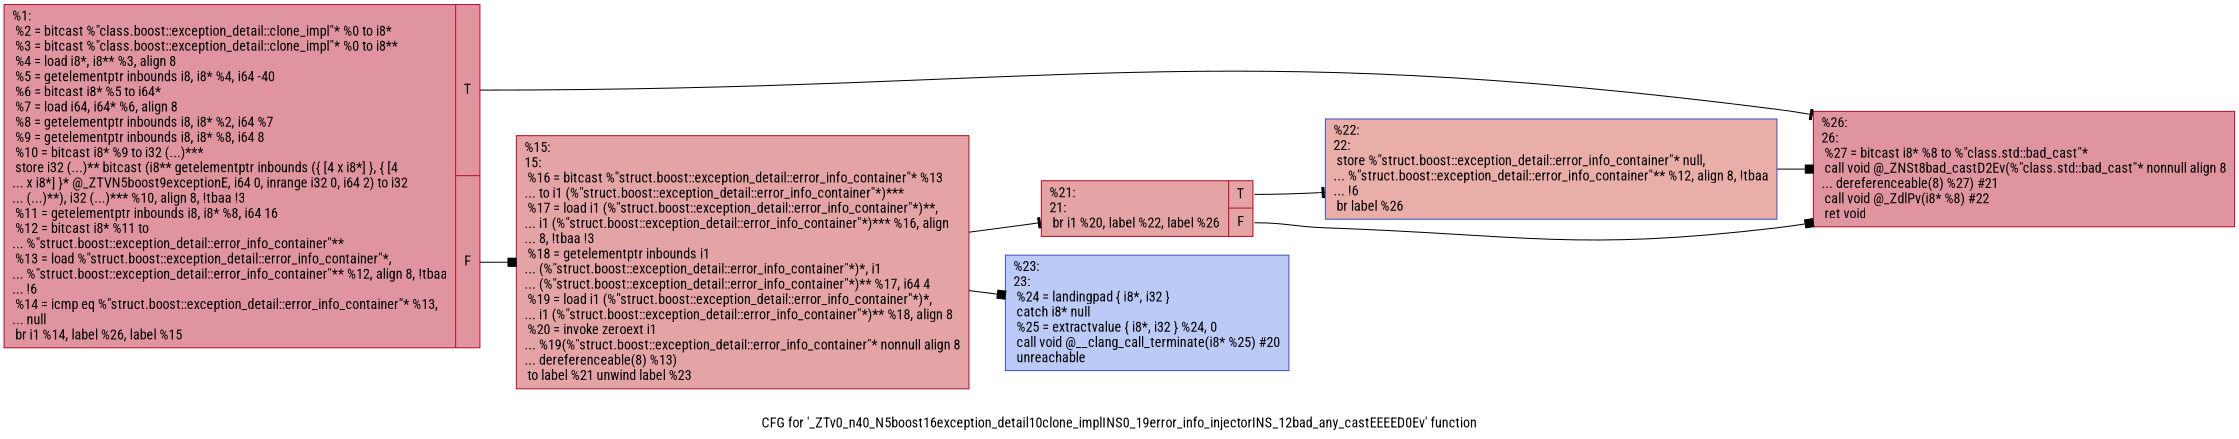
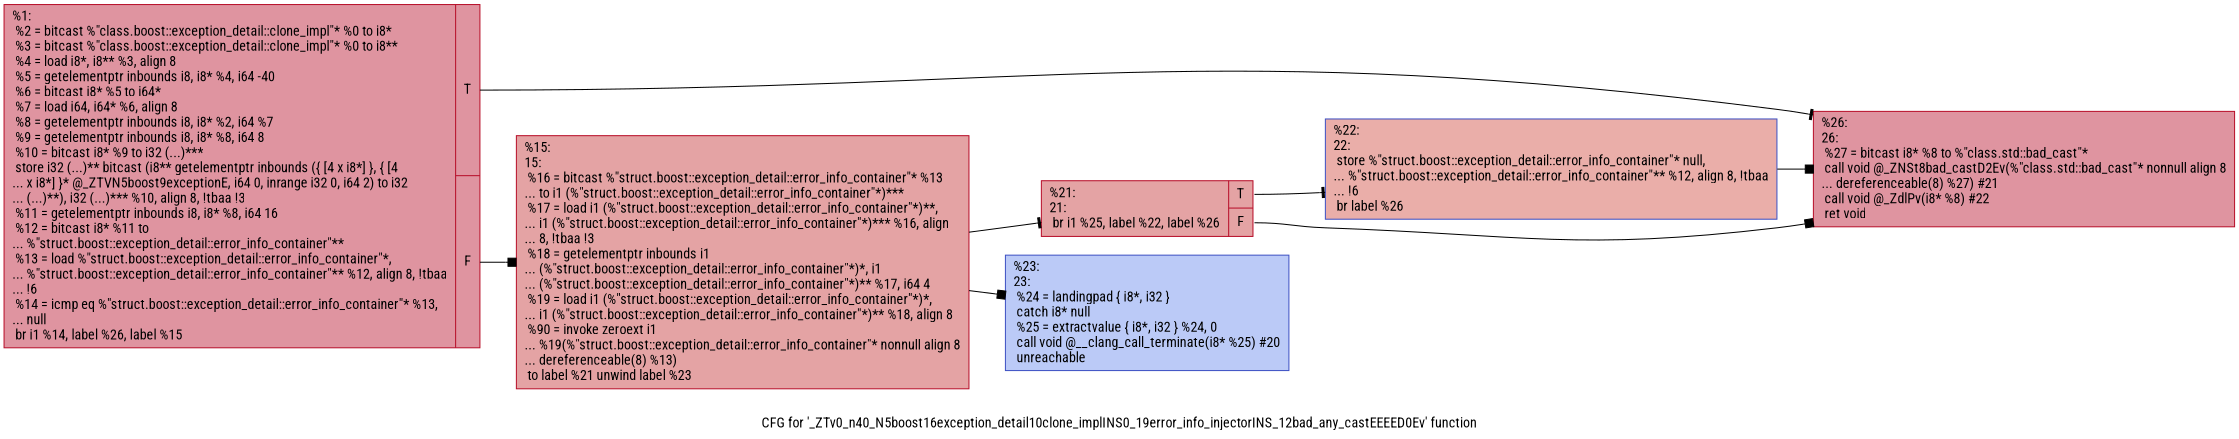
node "%21:": text "br i1 %20, label %22, label %26" -> "br i1 %25, label %22, label %26"
node "%15:": text "%20 = invoke zeroext i1" -> "%90 = invoke zeroext i1"
